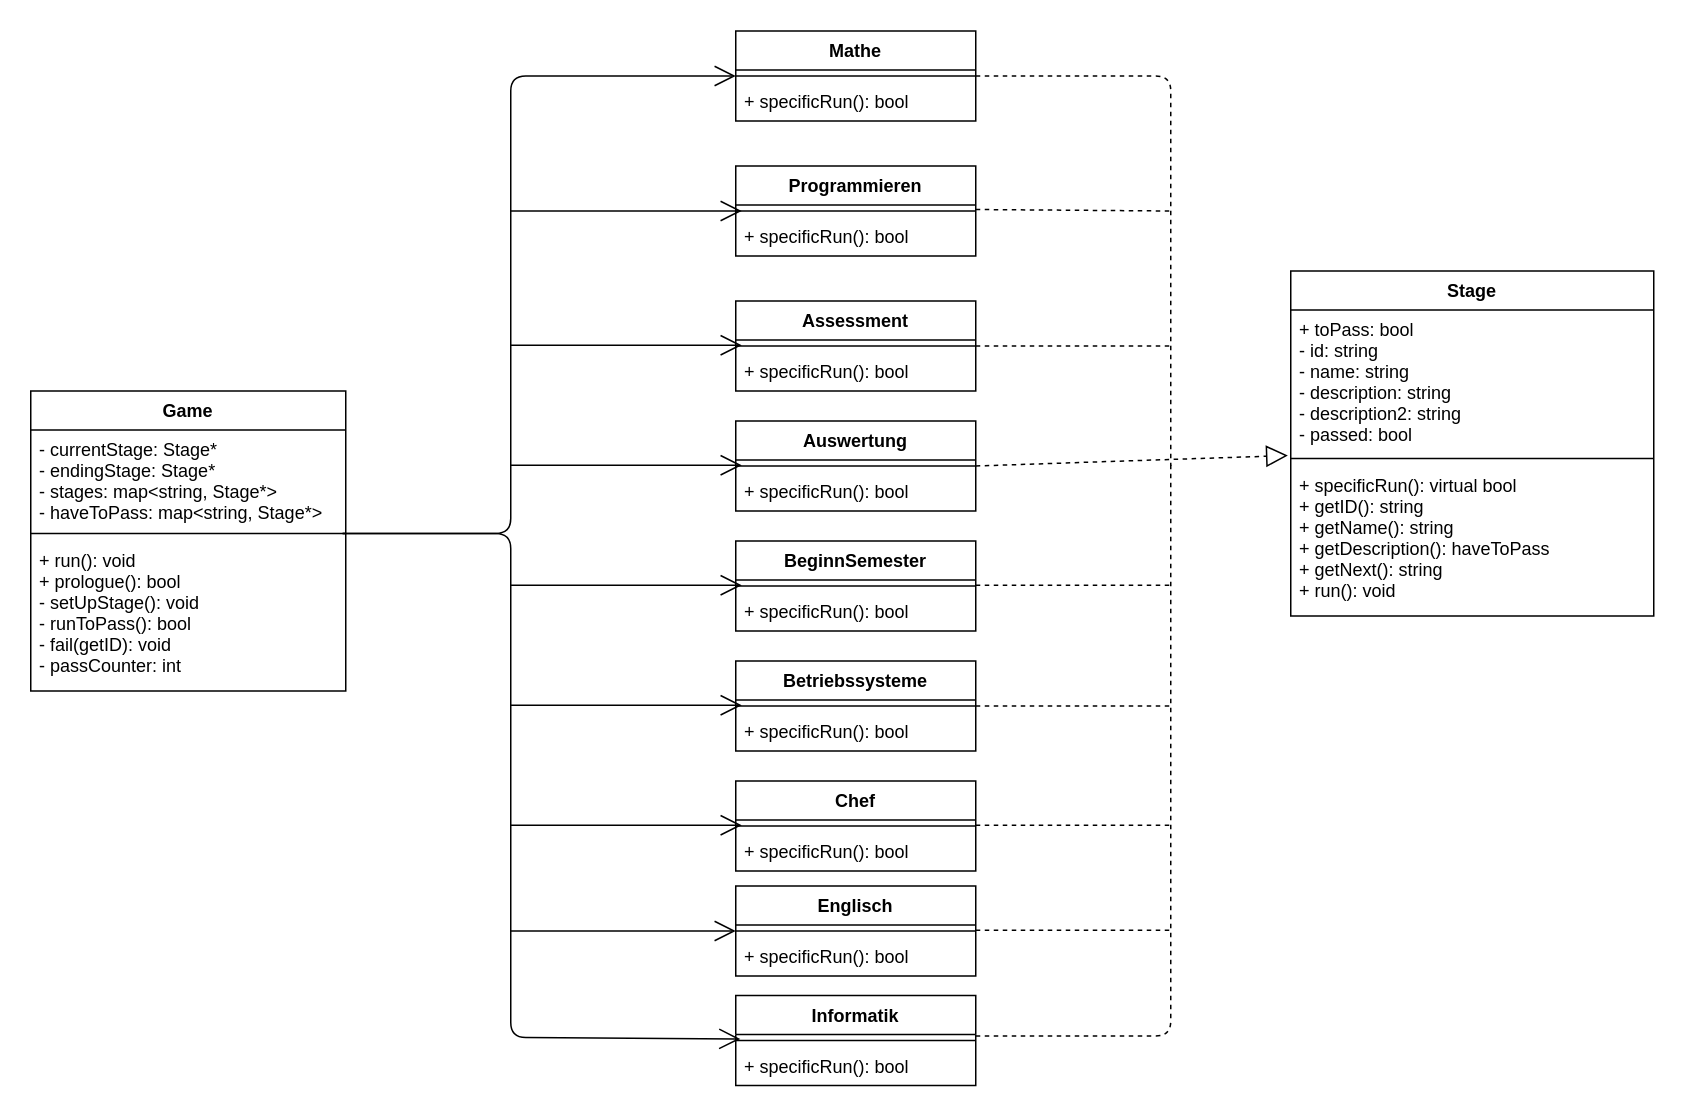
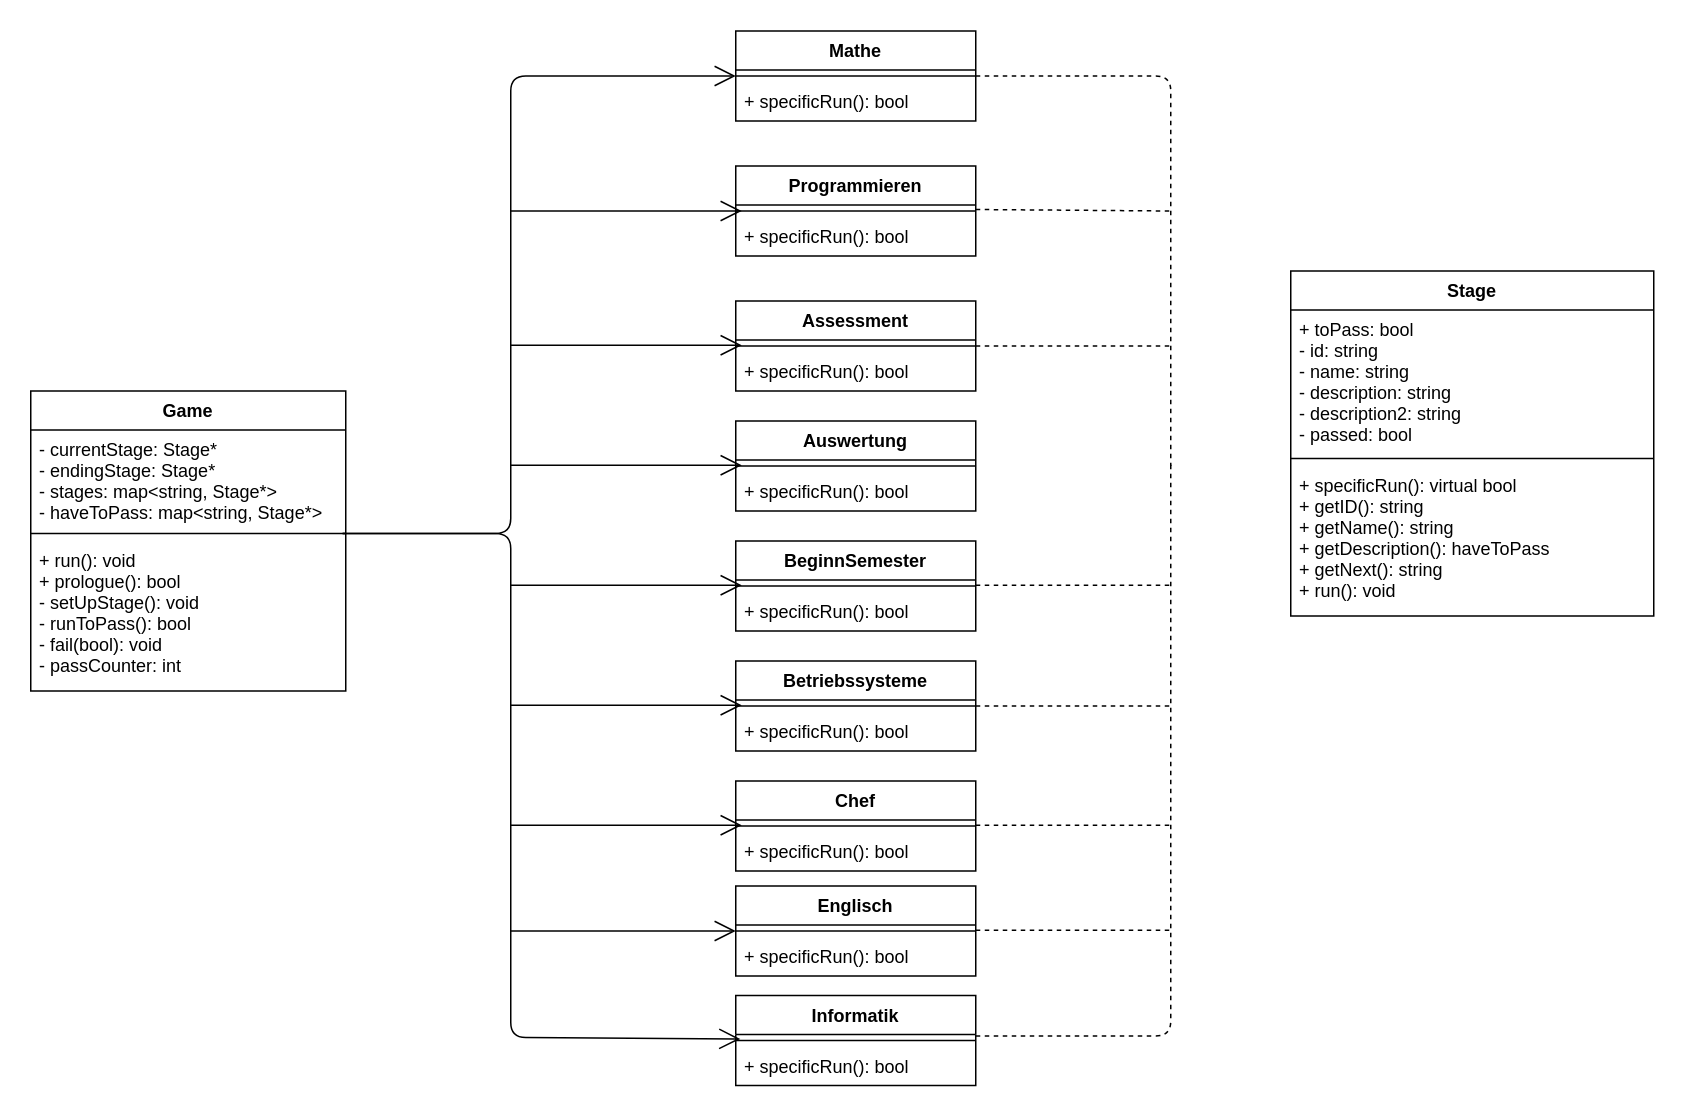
edge "Auswertung" -> "+ toPass: bool - id: string - name: string - description: string - description2: string - passed: bool": removed
node "+ run(): void + prologue(): bool - setUpStage(): void - runToPass(): bool - fail(getID): void - passCounter: int": label "+ run(): void + prologue(): bool - setUpStage(): void - runToPass(): bool - fail(getID): void - passCounter: int" -> "+ run(): void + prologue(): bool - setUpStage(): void - runToPass(): bool - fail(bool): void - passCounter: int"
